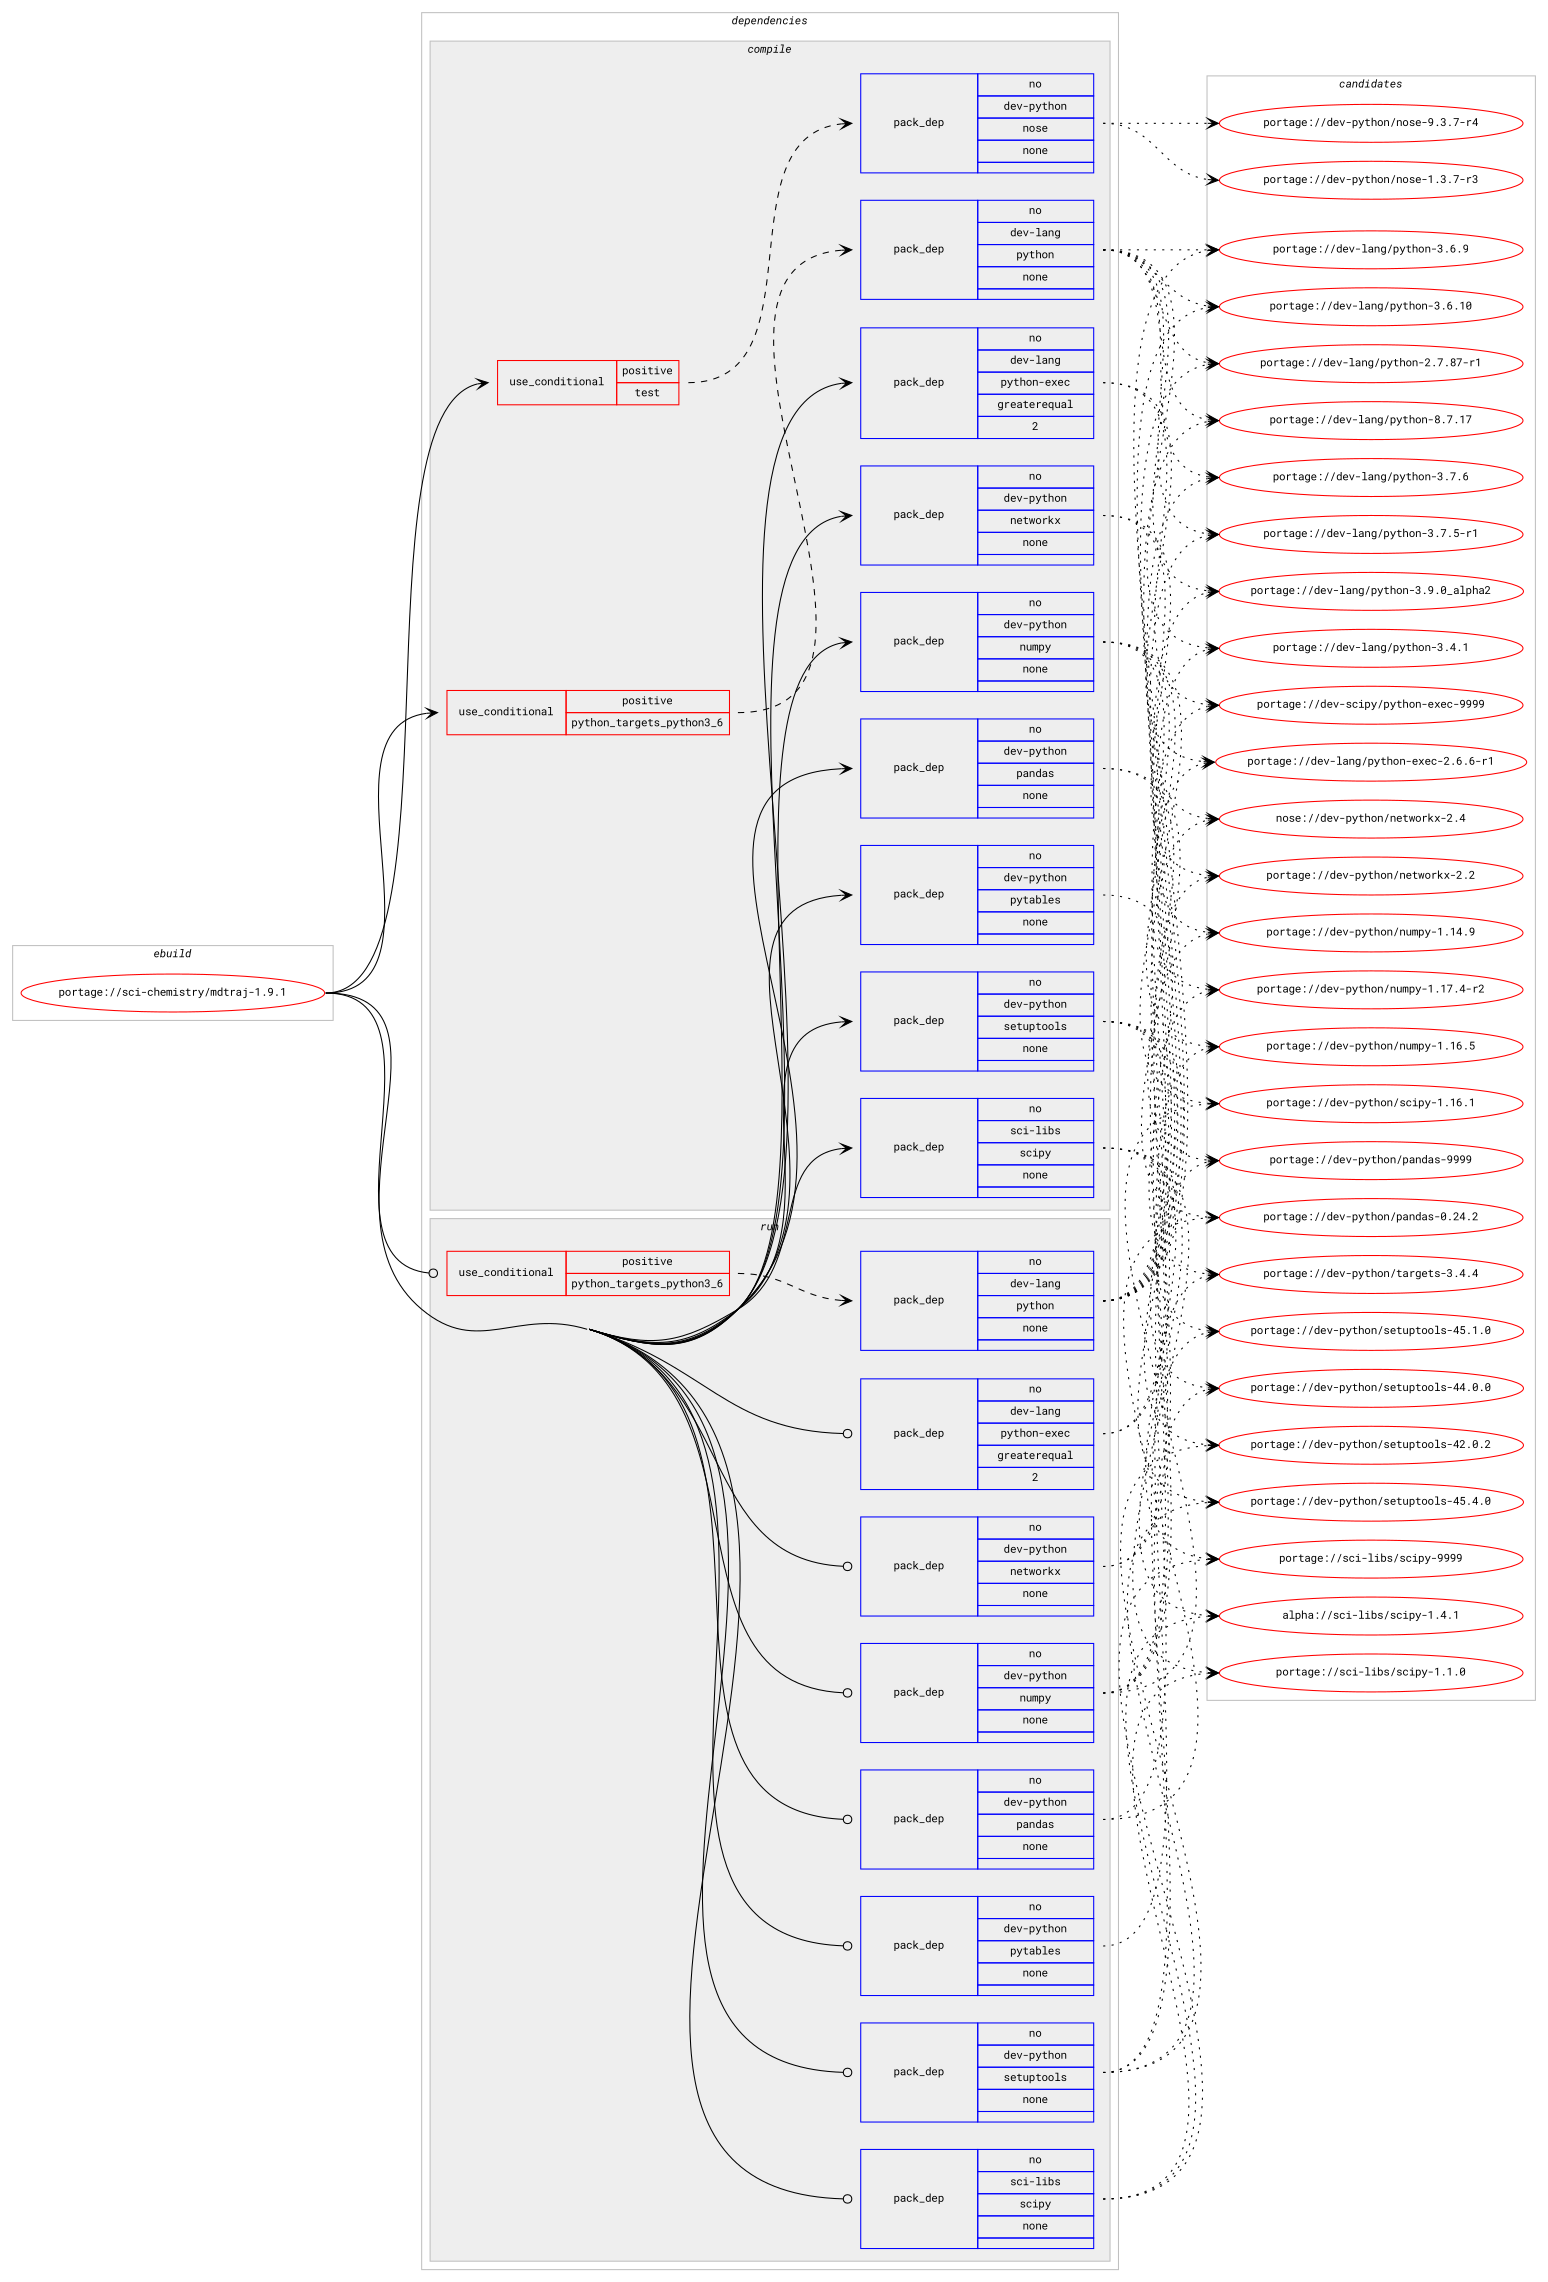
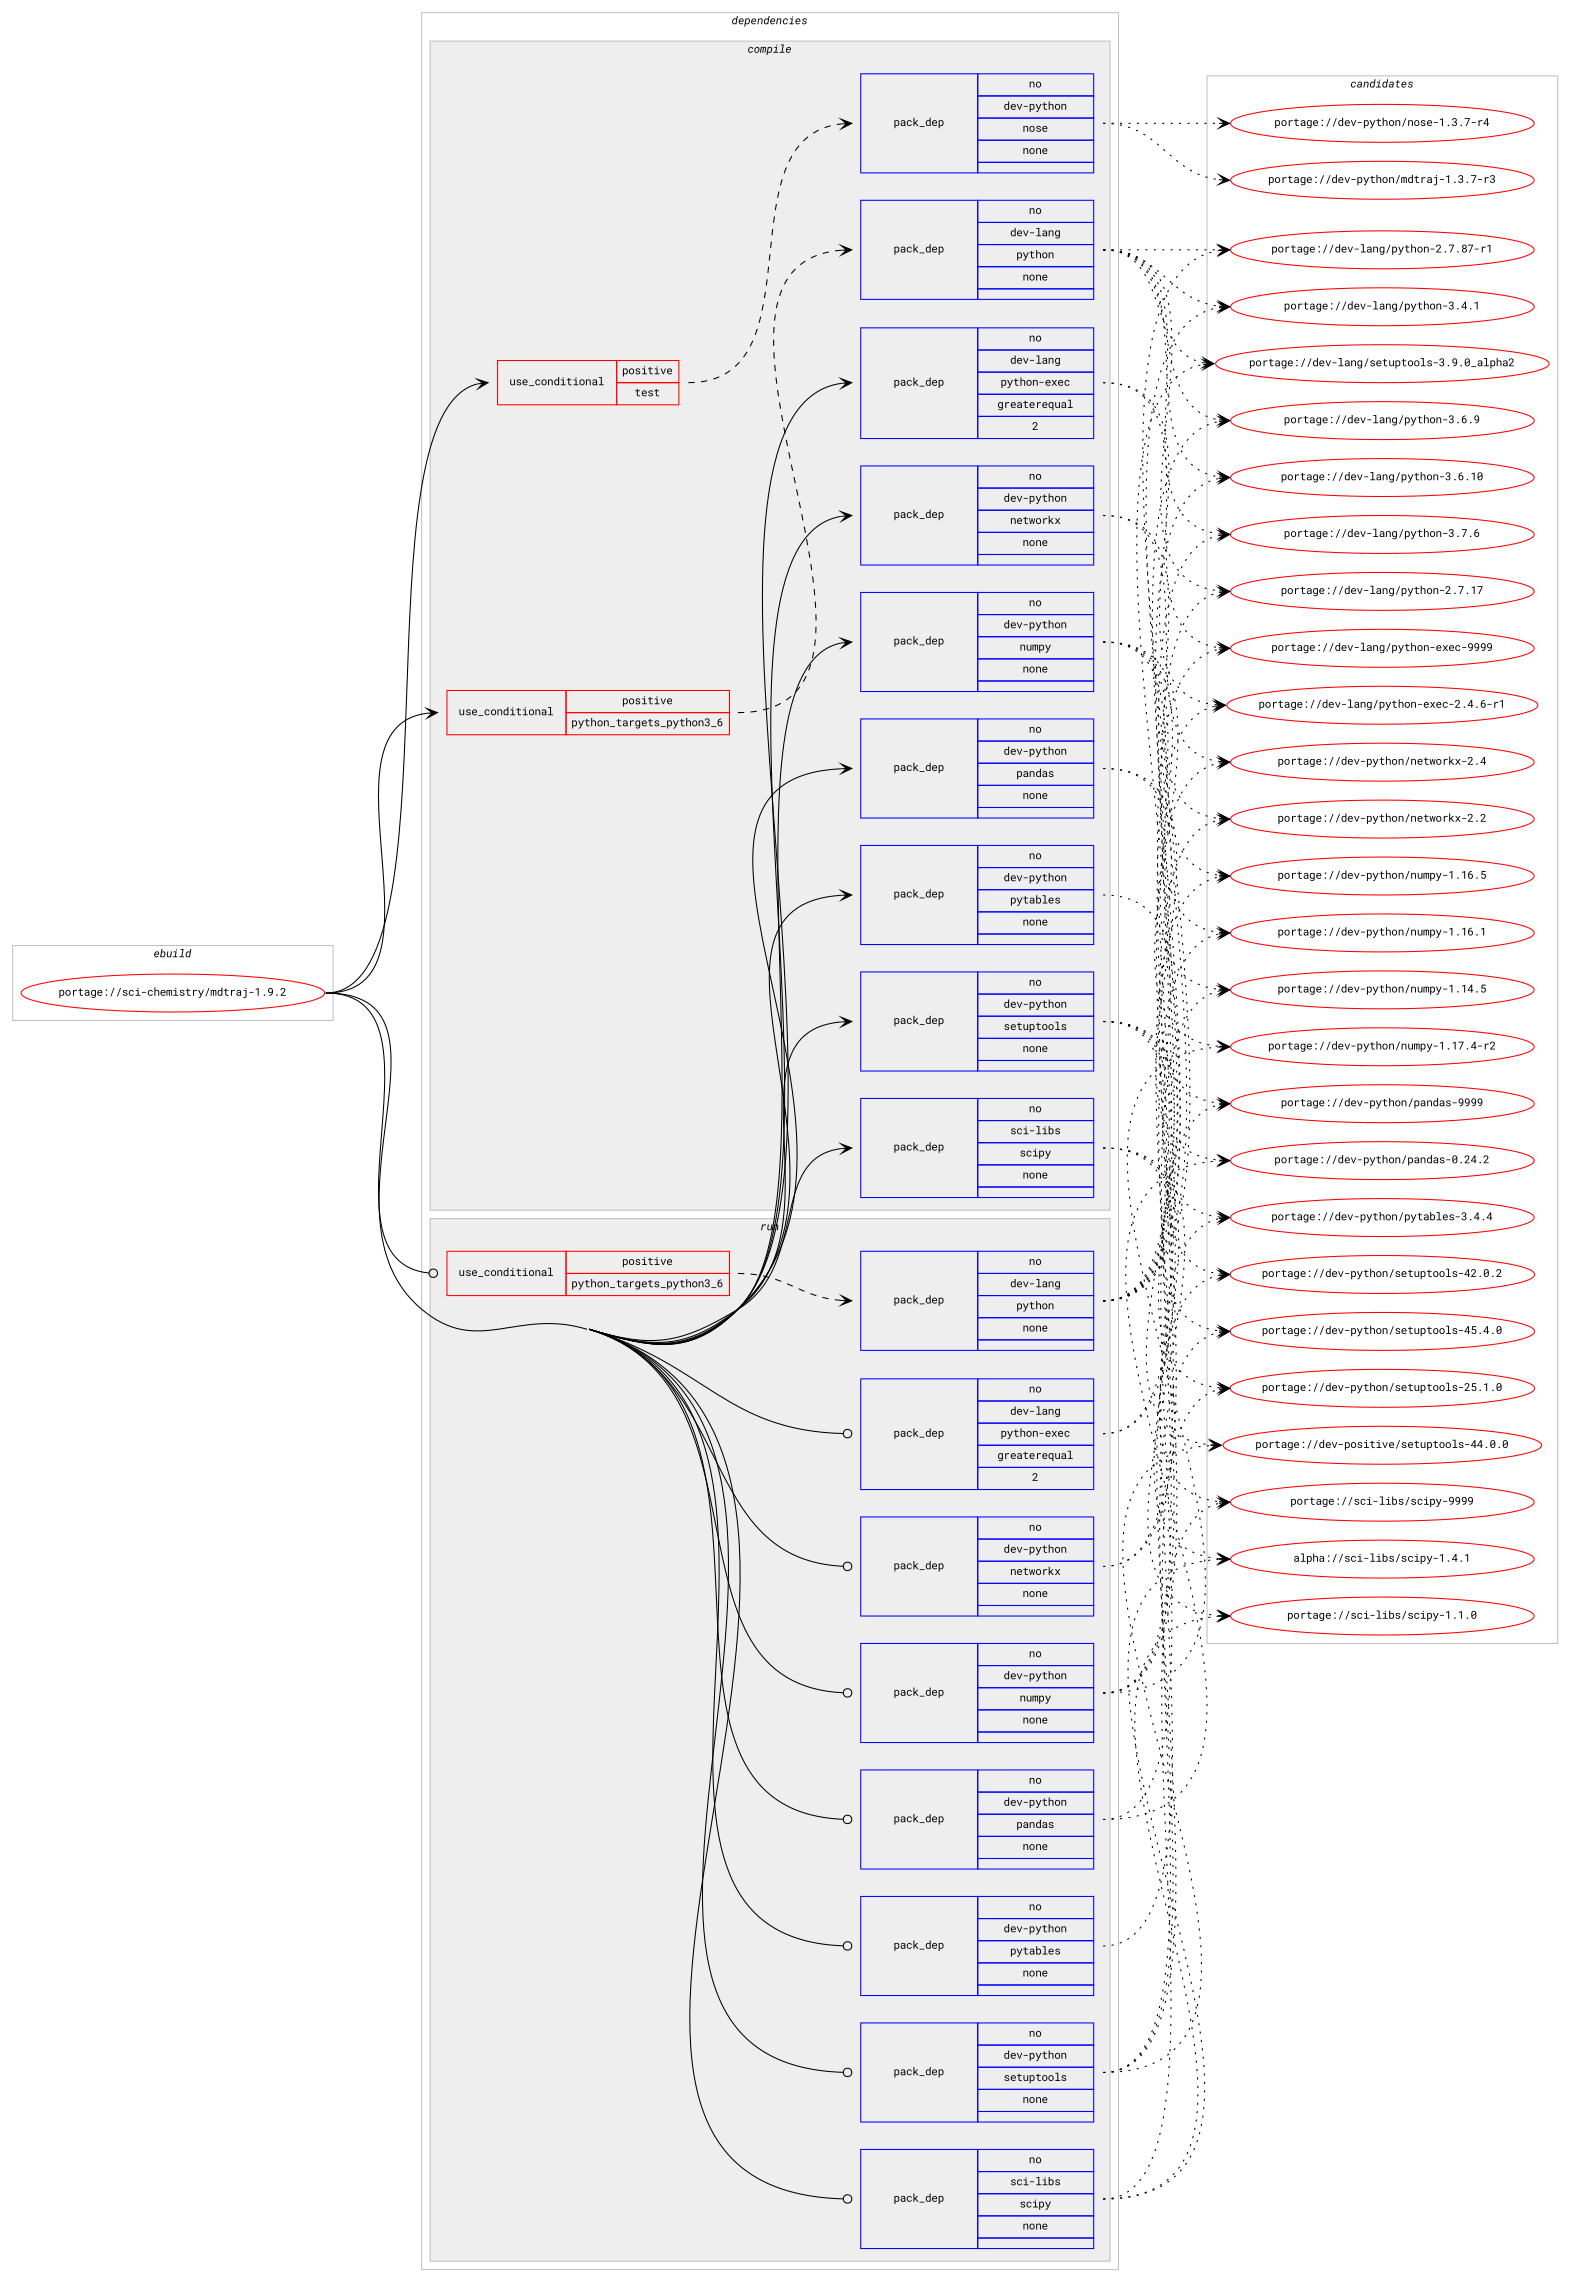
node "portage://dev-python/nose-9.3.7-r4": label "portage://dev-python/nose-9.3.7-r4" -> "portage://dev-python/nose-1.3.7-r4"
node "portage://dev-python/nose-1.3.7-r3": label "portage://dev-python/nose-1.3.7-r3" -> "portage://dev-python/mdtraj-1.3.7-r3"
node "portage://dev-lang/python-8.7.17": label "portage://dev-lang/python-8.7.17" -> "portage://dev-lang/python-2.7.17"
node "portage://dev-lang/python-3.7.5-r1": removed
node "portage://dev-lang/python-3.9.0_alpha2": label "portage://dev-lang/python-3.9.0_alpha2" -> "portage://dev-lang/setuptools-3.9.0_alpha2"
node "portage://dev-scipy/python-exec-9999": label "portage://dev-scipy/python-exec-9999" -> "portage://dev-lang/python-exec-9999"
node "portage://dev-lang/python-exec-2.6.6-r1": label "portage://dev-lang/python-exec-2.6.6-r1" -> "portage://dev-lang/python-exec-2.4.6-r1"
node "nose://dev-python/networkx-2.4": label "nose://dev-python/networkx-2.4" -> "portage://dev-python/networkx-2.4"
node "portage://dev-python/numpy-1.14.9": label "portage://dev-python/numpy-1.14.9" -> "portage://dev-python/numpy-1.14.5"
node "portage://sci-chemistry/mdtraj-1.9.1": label "portage://sci-chemistry/mdtraj-1.9.1" -> "portage://sci-chemistry/mdtraj-1.9.2"
node "portage://dev-python/scipy-1.16.1": label "portage://dev-python/scipy-1.16.1" -> "portage://dev-python/numpy-1.16.1"
node "portage://dev-python/targets-3.4.4": label "portage://dev-python/targets-3.4.4" -> "portage://dev-python/pytables-3.4.4"
node "portage://dev-python/setuptools-45.1.0": label "portage://dev-python/setuptools-45.1.0" -> "portage://dev-python/setuptools-25.1.0"
node "portage://dev-python/setuptools-44.0.0": label "portage://dev-python/setuptools-44.0.0" -> "portage://dev-positive/setuptools-44.0.0"
